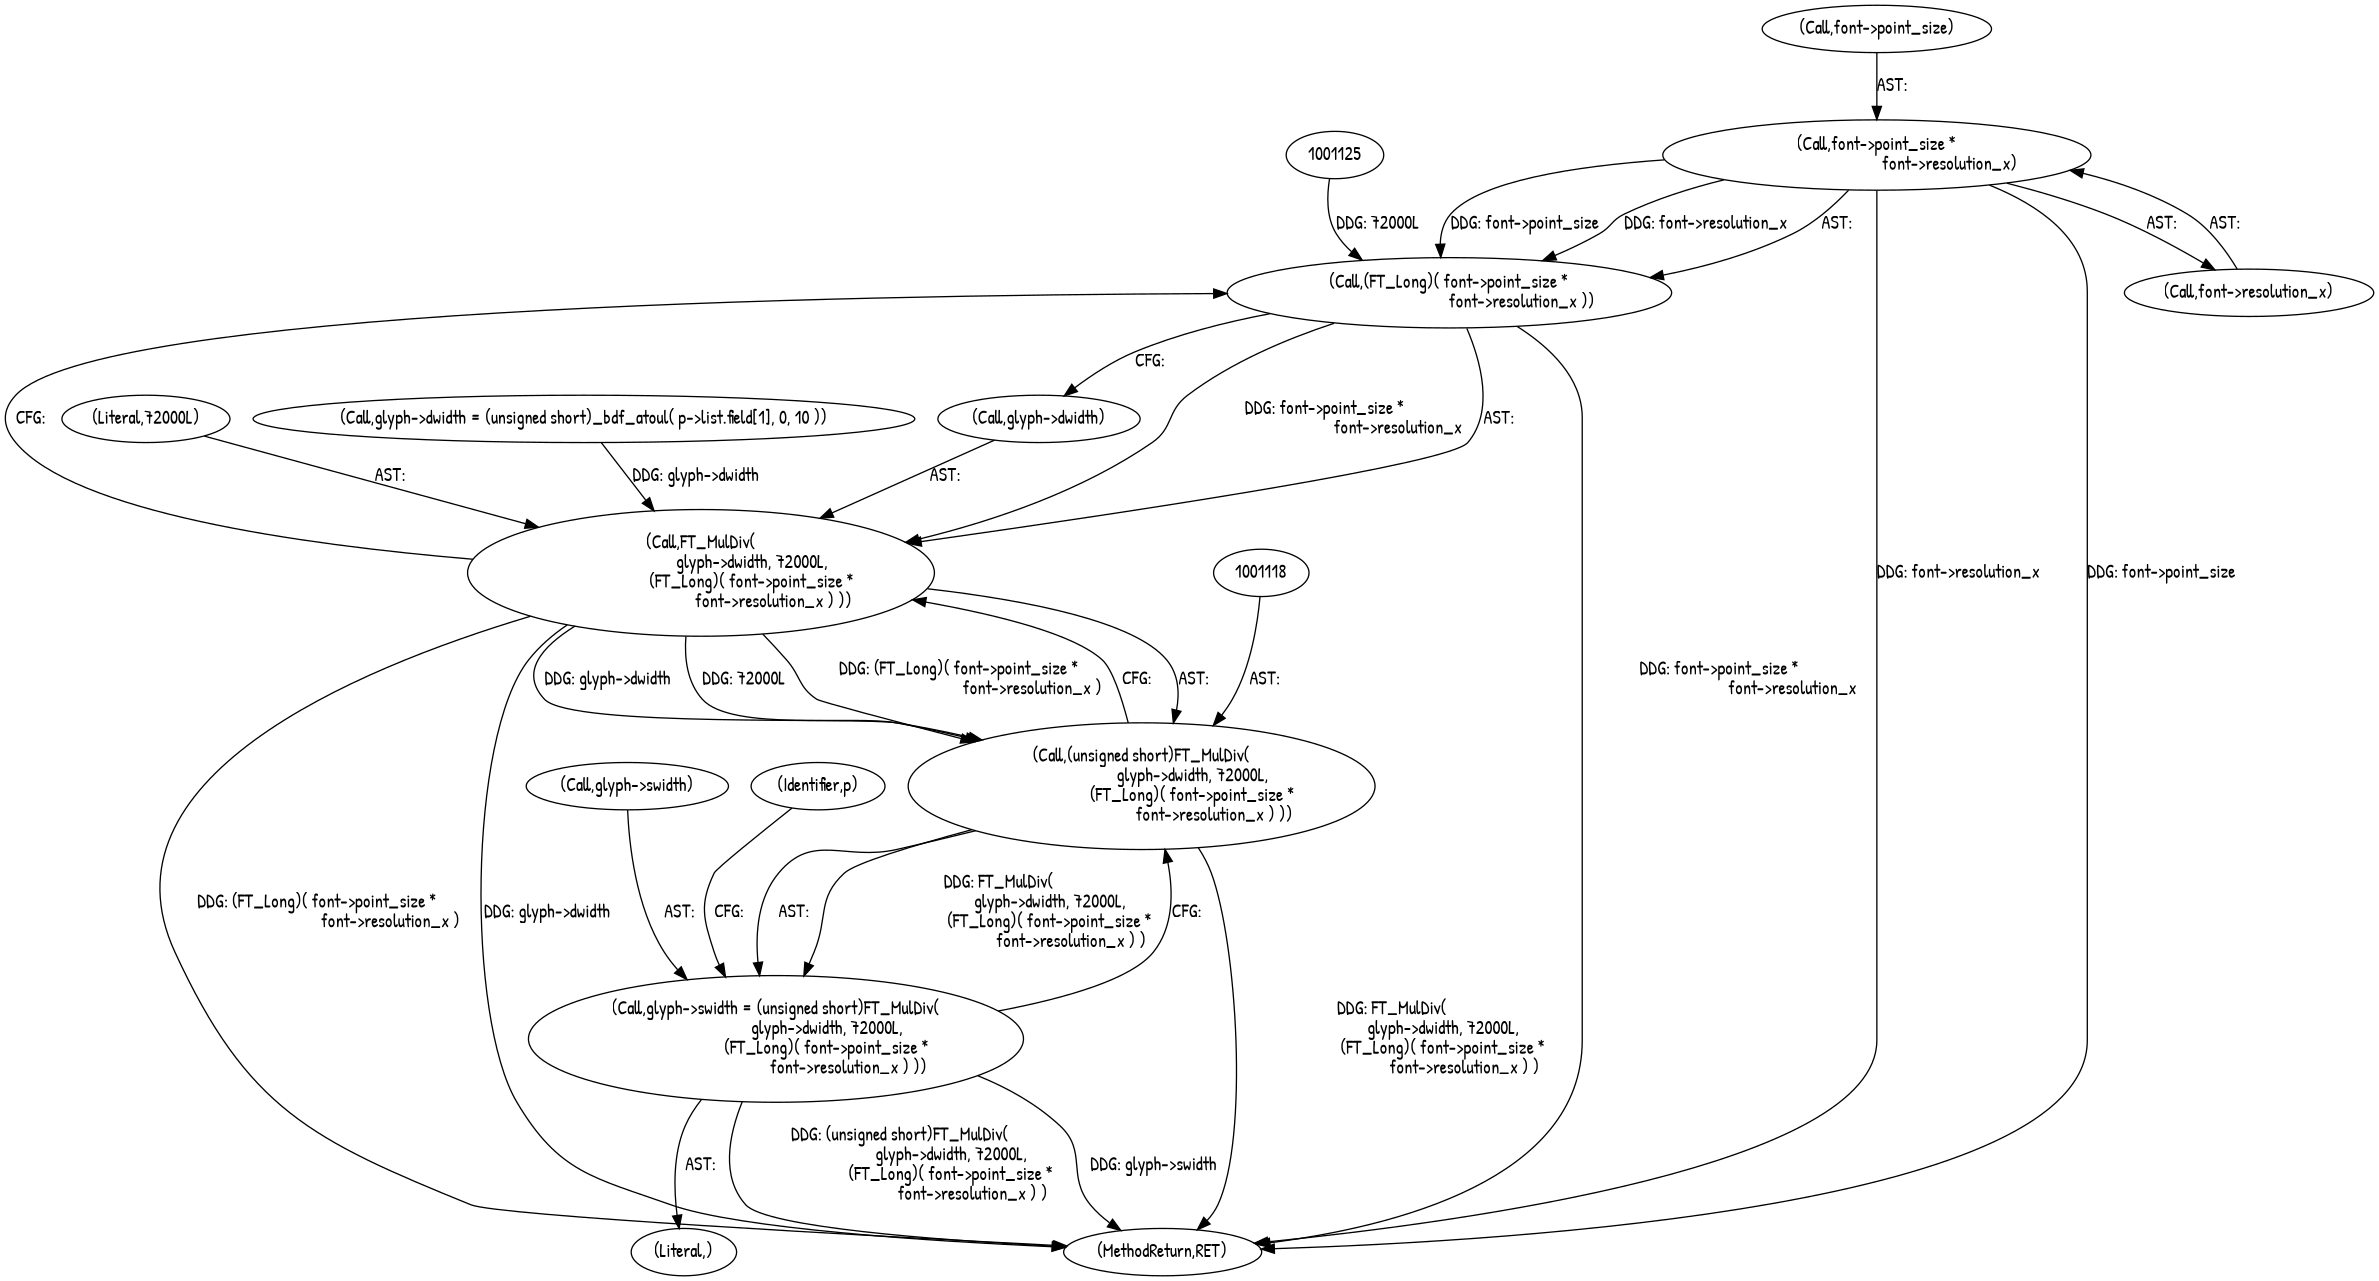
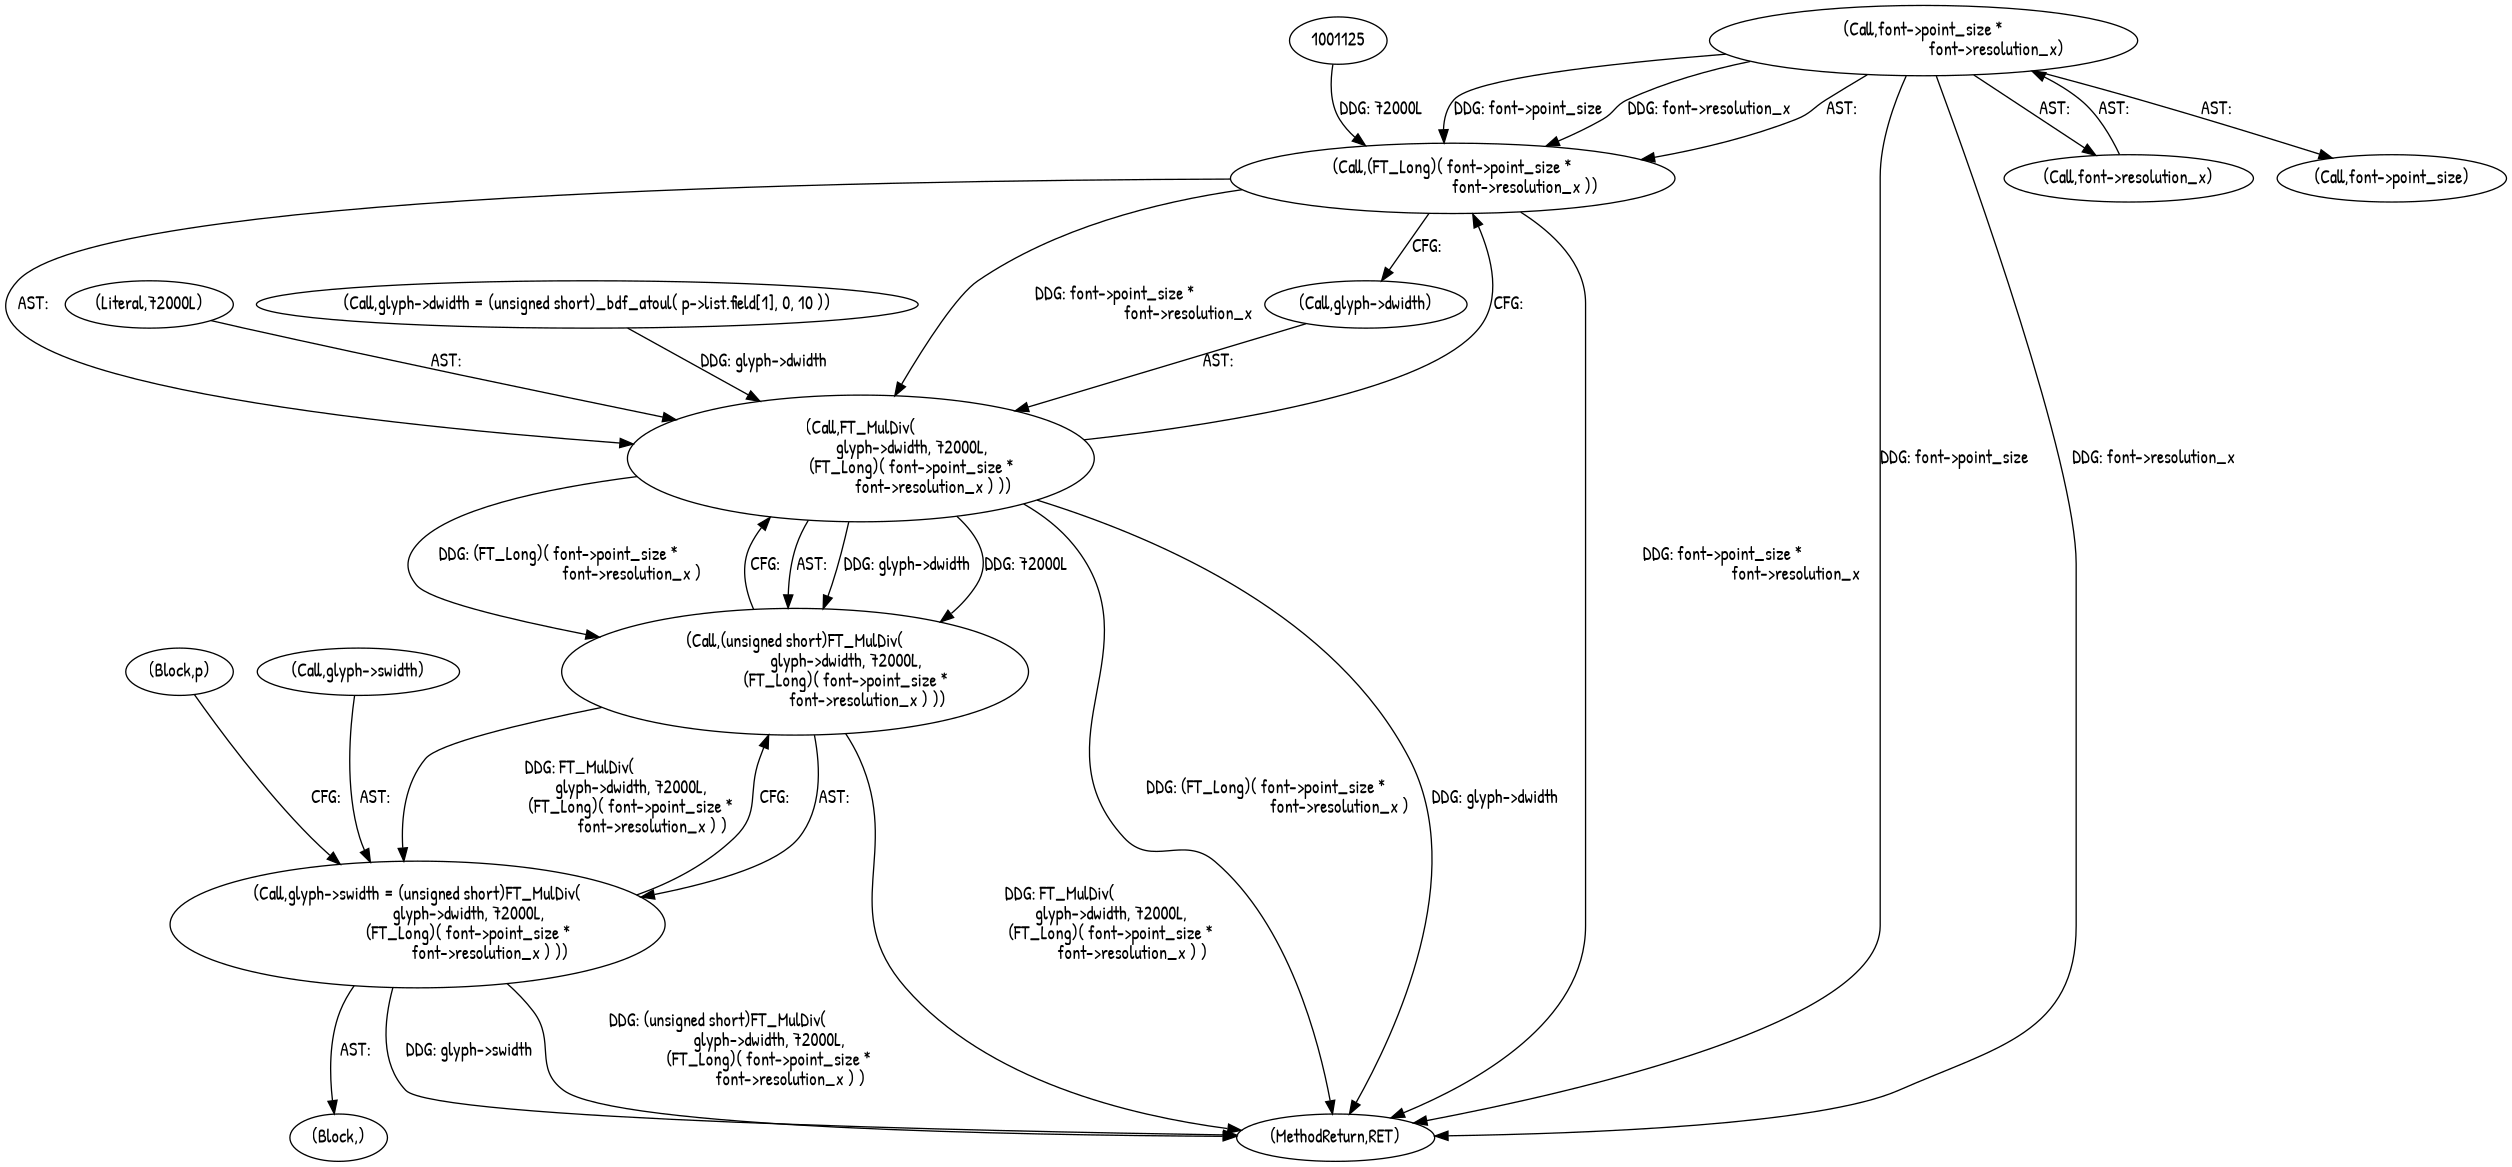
edge "(Call,font->point_size)" -> "(Call,font->point_size * font->resolution_x)": reversed
node "1001118": removed
node "(Identifier,p)": label "(Identifier,p)" -> "(Block,p)"
node "(Literal,)": label "(Literal,)" -> "(Block,)"
